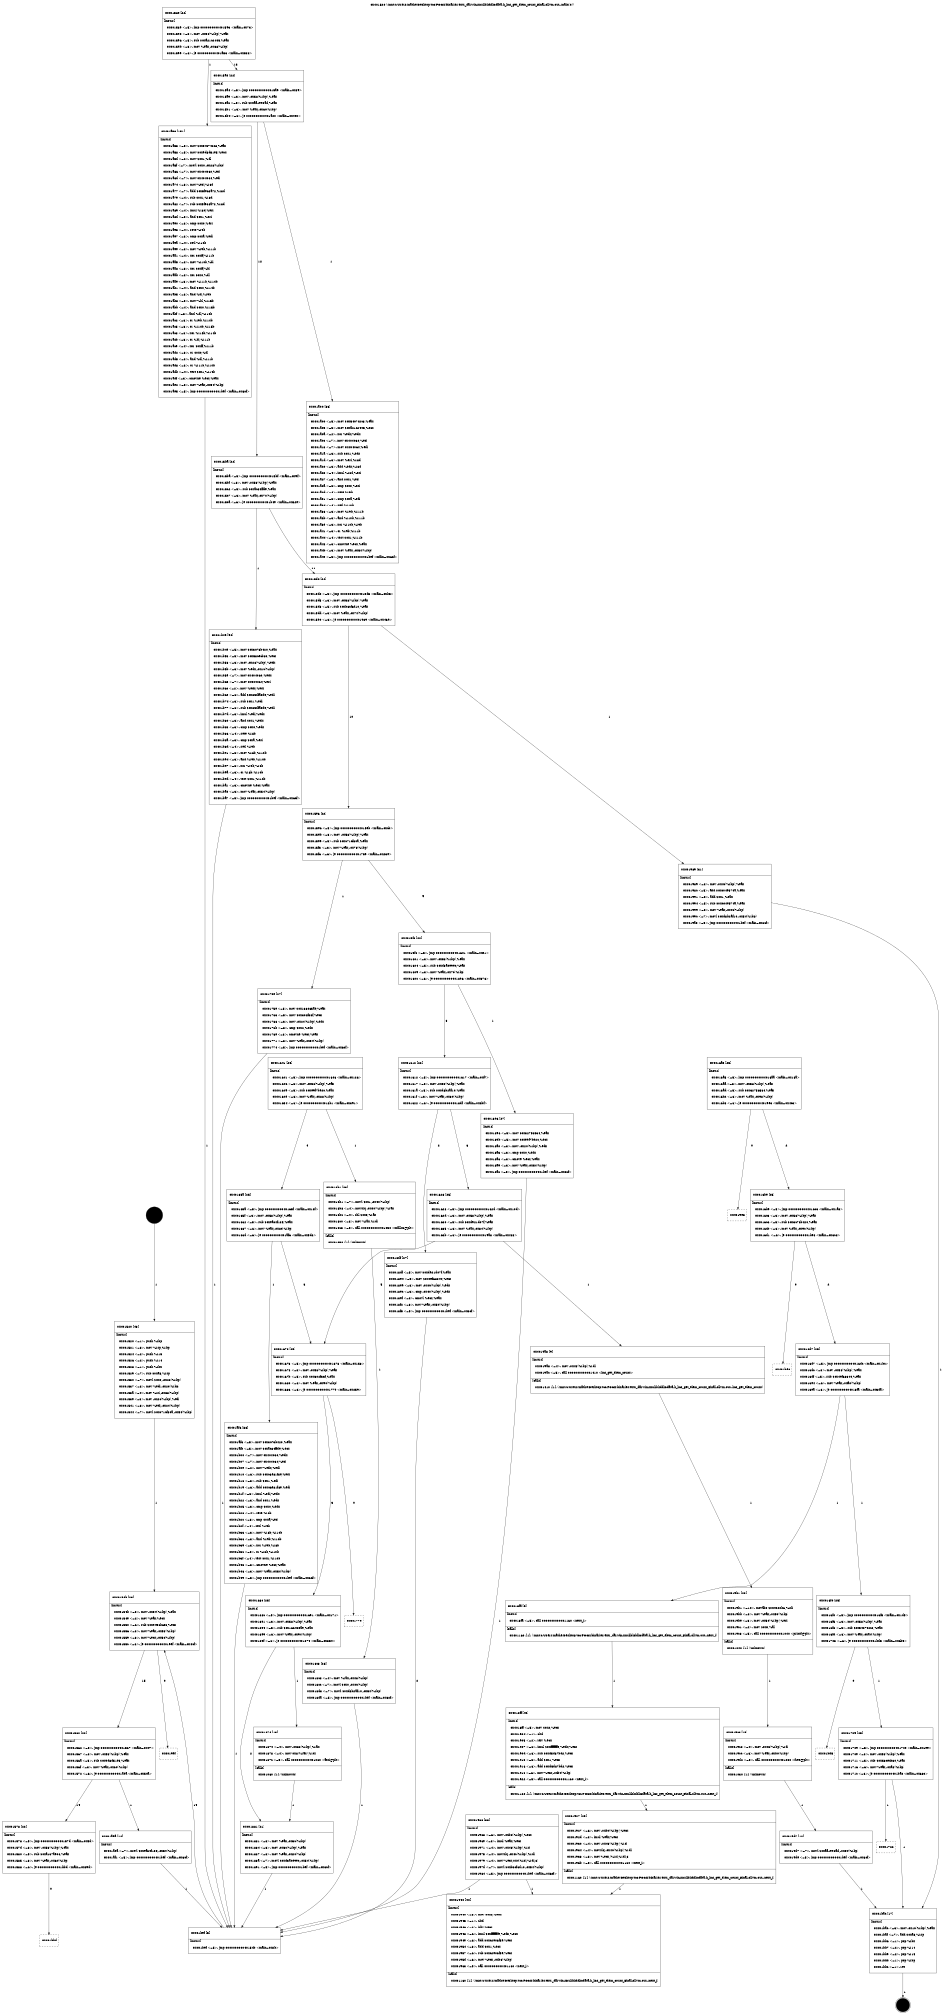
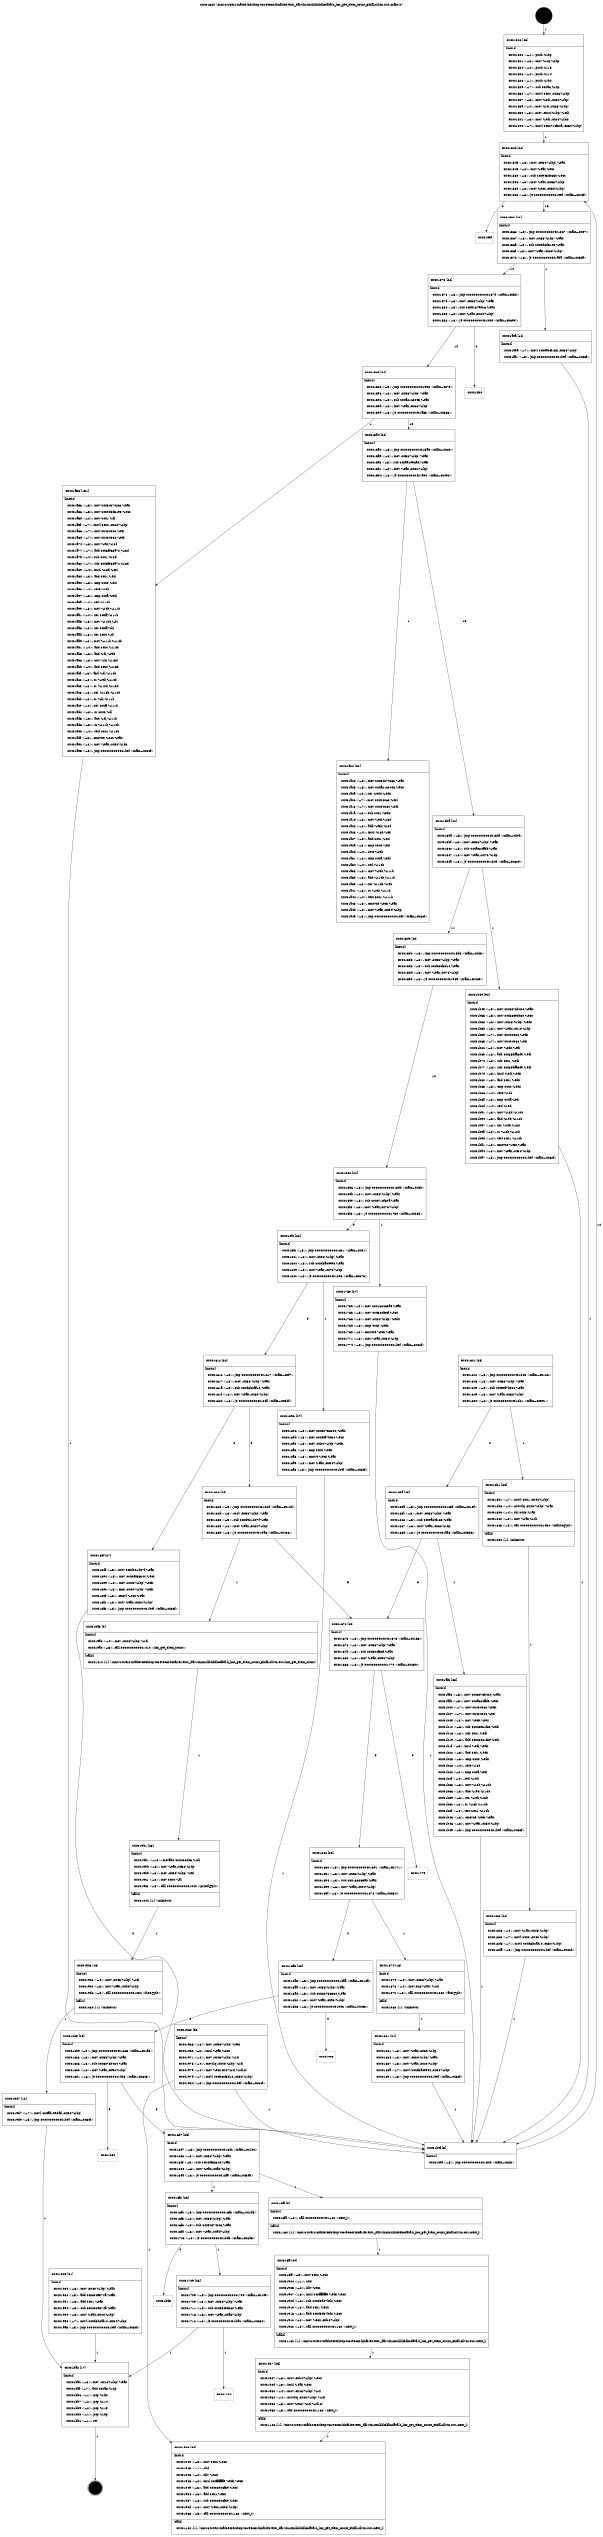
edge "0x401578 [22]" -> "0x40158e [22]": added, label "14"
edge "0x4015d0 [22]" -> "0x401989 [31]": removed, label "1"
edge "0x40168c [25]" -> "0x401881 [21]": now "0x40168c [25]" -> "0x4016a5 [25]"
